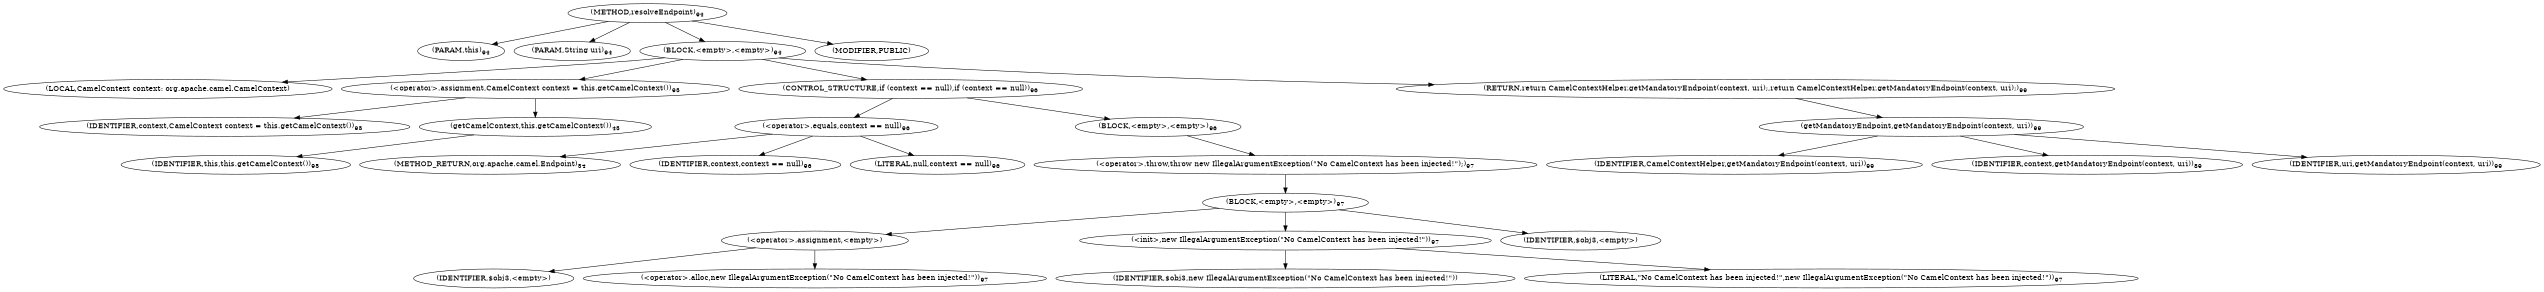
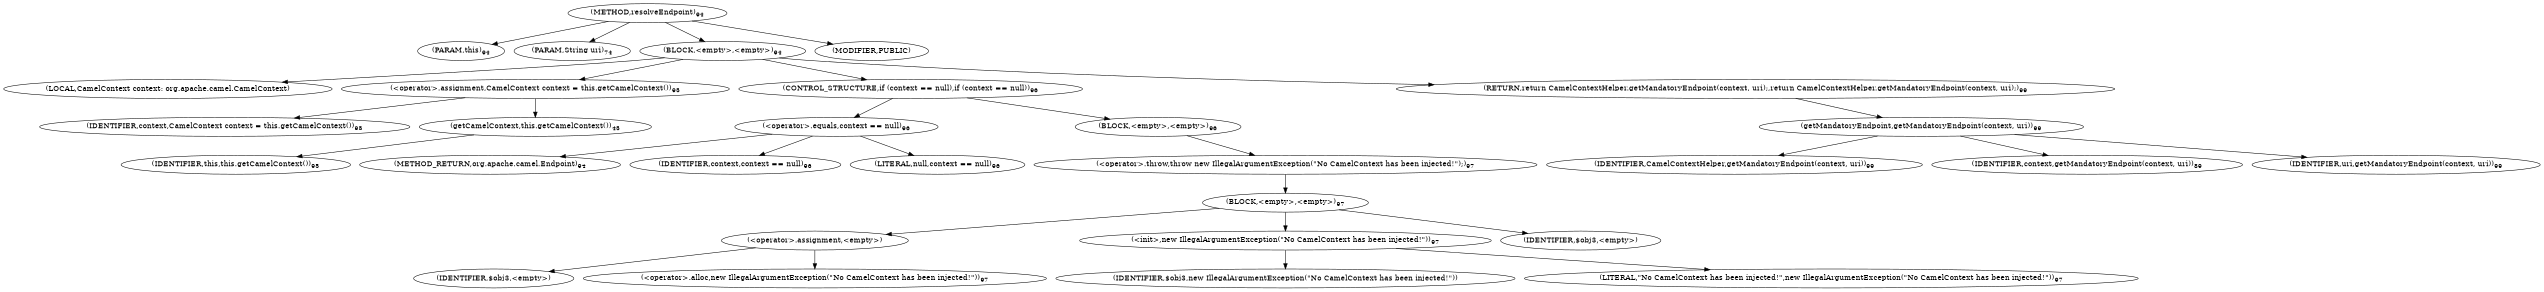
node "(PARAM,String uri)": text "94" -> "74"
node "(METHOD_RETURN,org.apache.camel.Endpoint)": text "54" -> "94"
